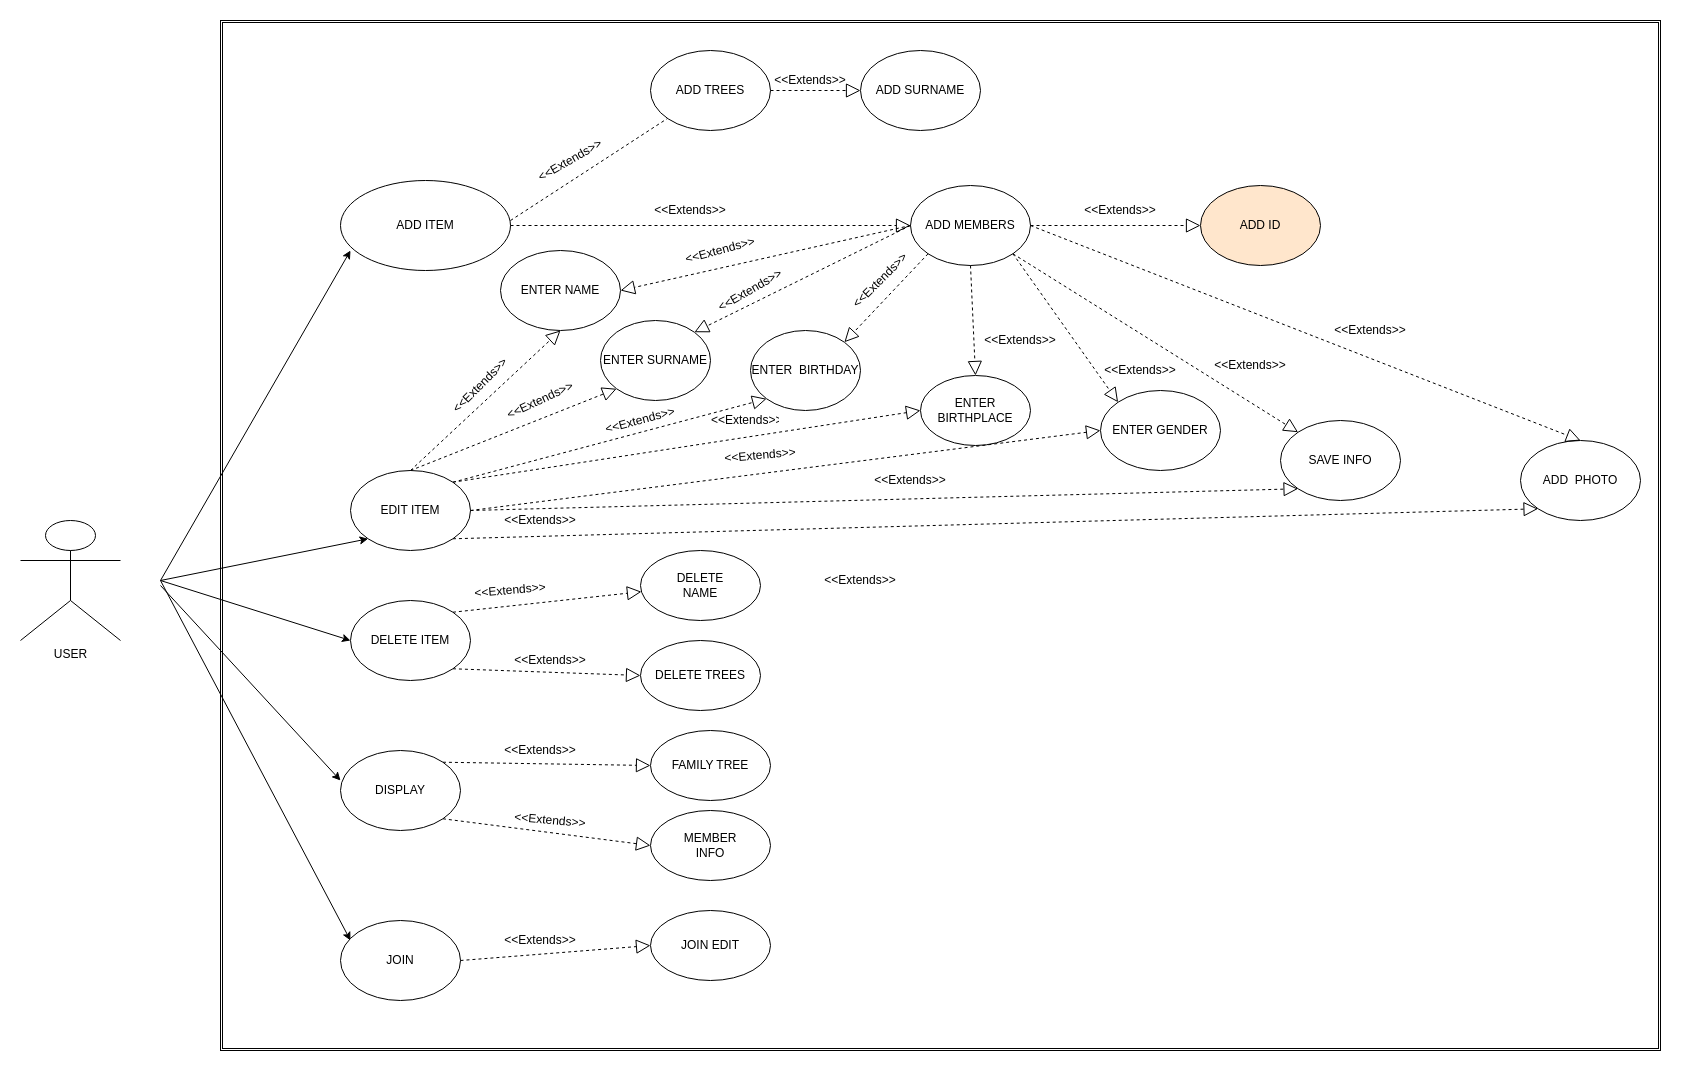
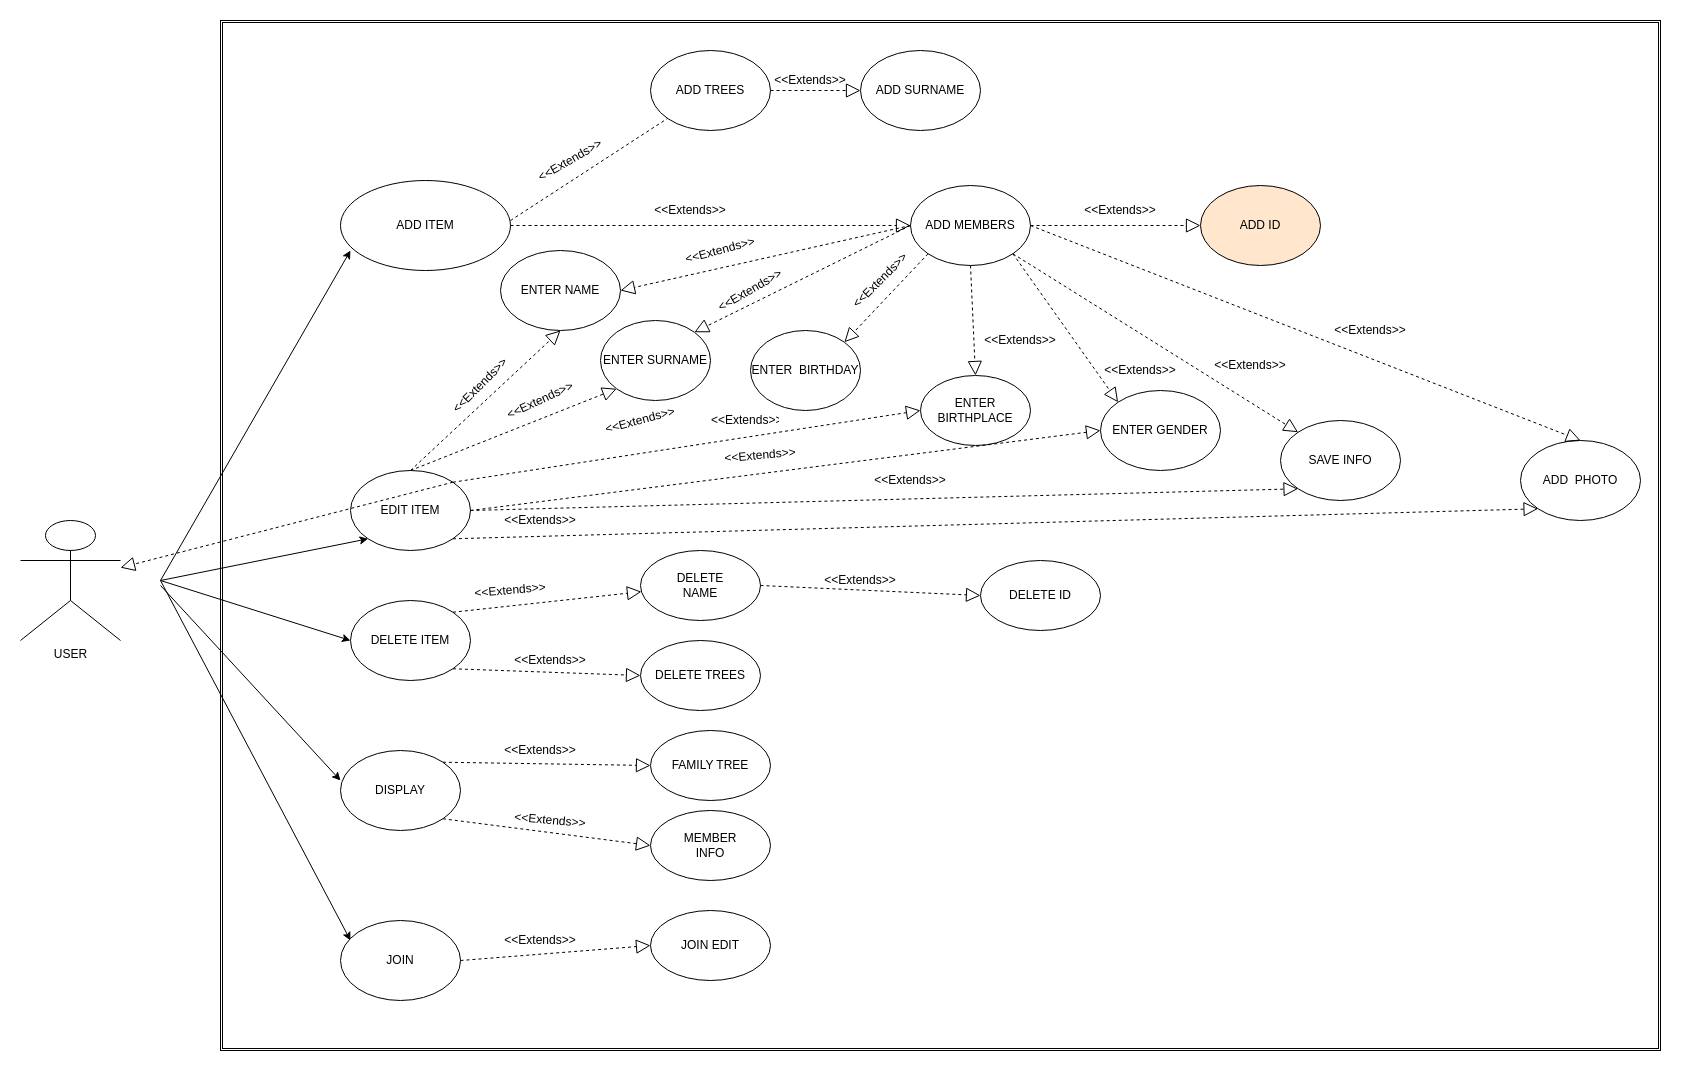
edge "EDIT ITEM" -> "ENTER BIRTHDAY": now "EDIT ITEM" -> "USER"
edge "DELETE NAME" -> "DELETE ID": added
node "DELETE ID": added
